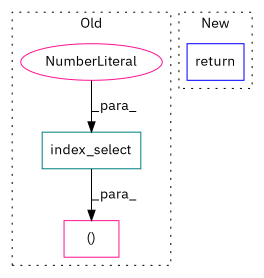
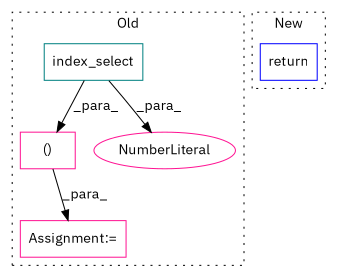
edge "NumberLiteral" -> "index_select": reversed
node "Assignment:=": added
